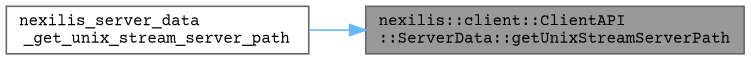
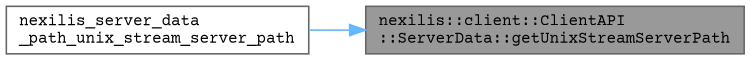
node "nexilis_server_data _get_unix_stream_server_path": label "nexilis_server_data _get_unix_stream_server_path" -> "nexilis_server_data _path_unix_stream_server_path"
